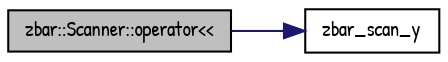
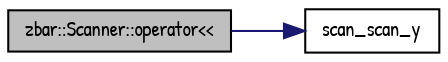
node "zbar_scan_y": label "zbar_scan_y" -> "scan_scan_y"
